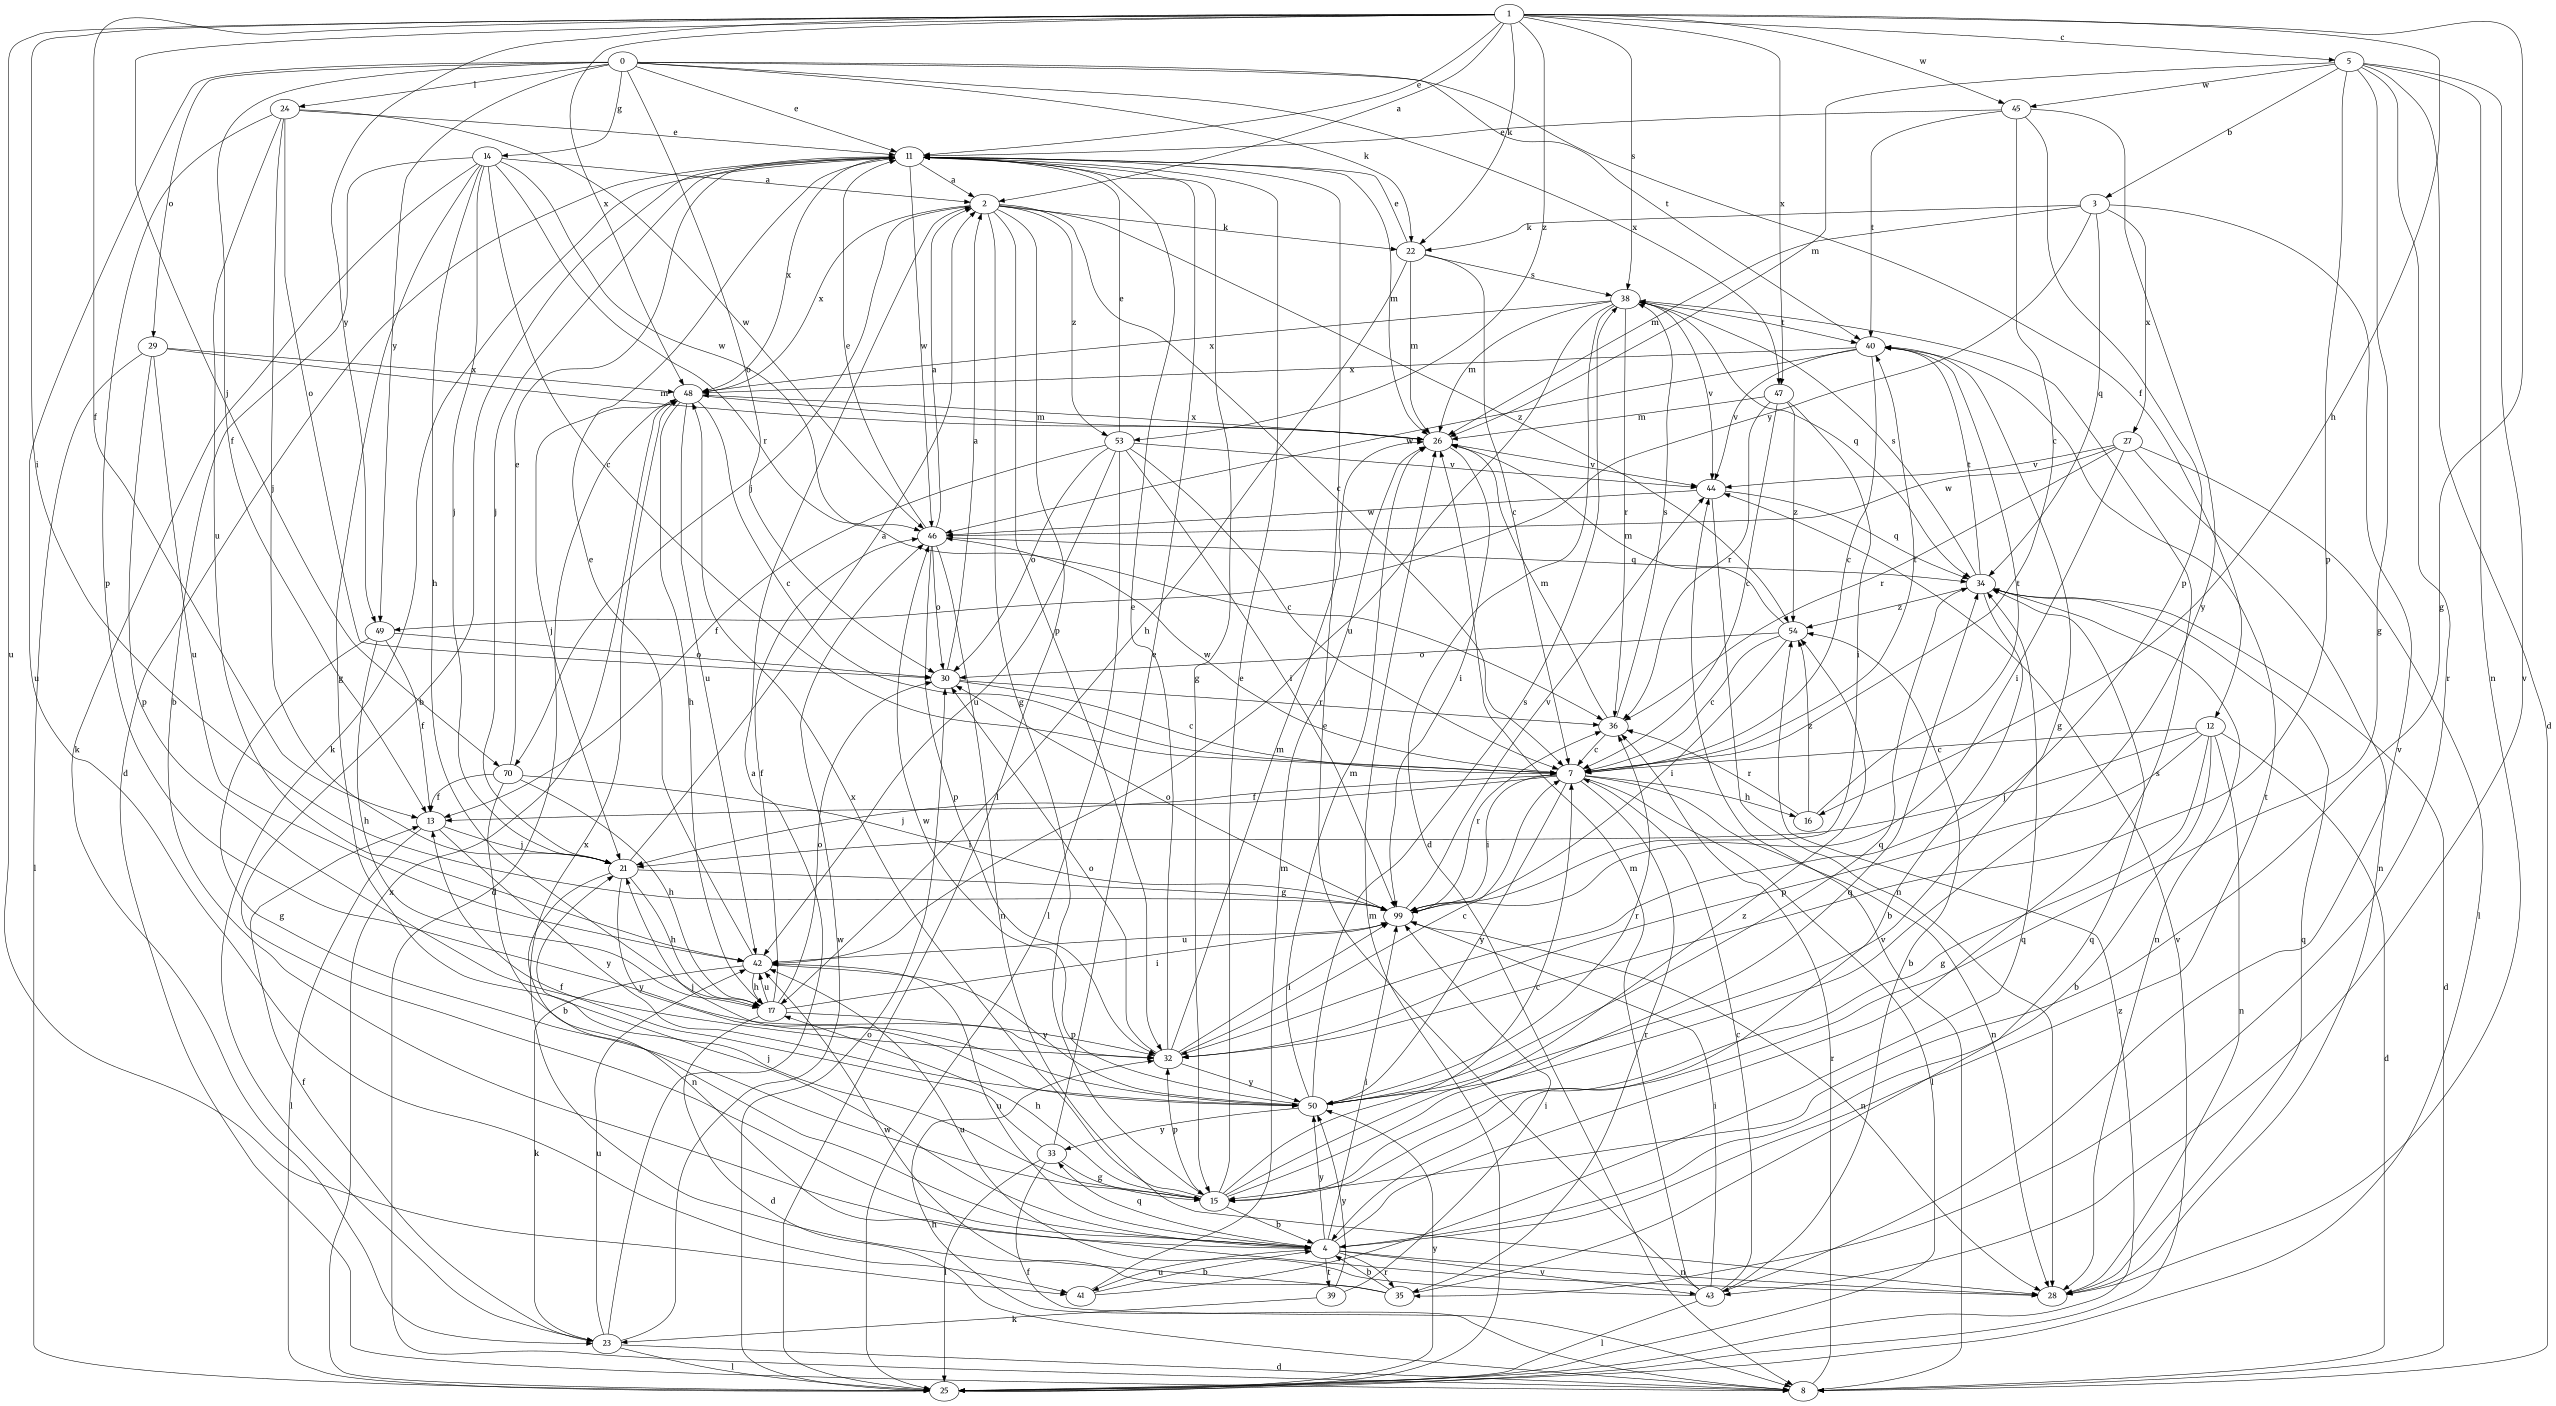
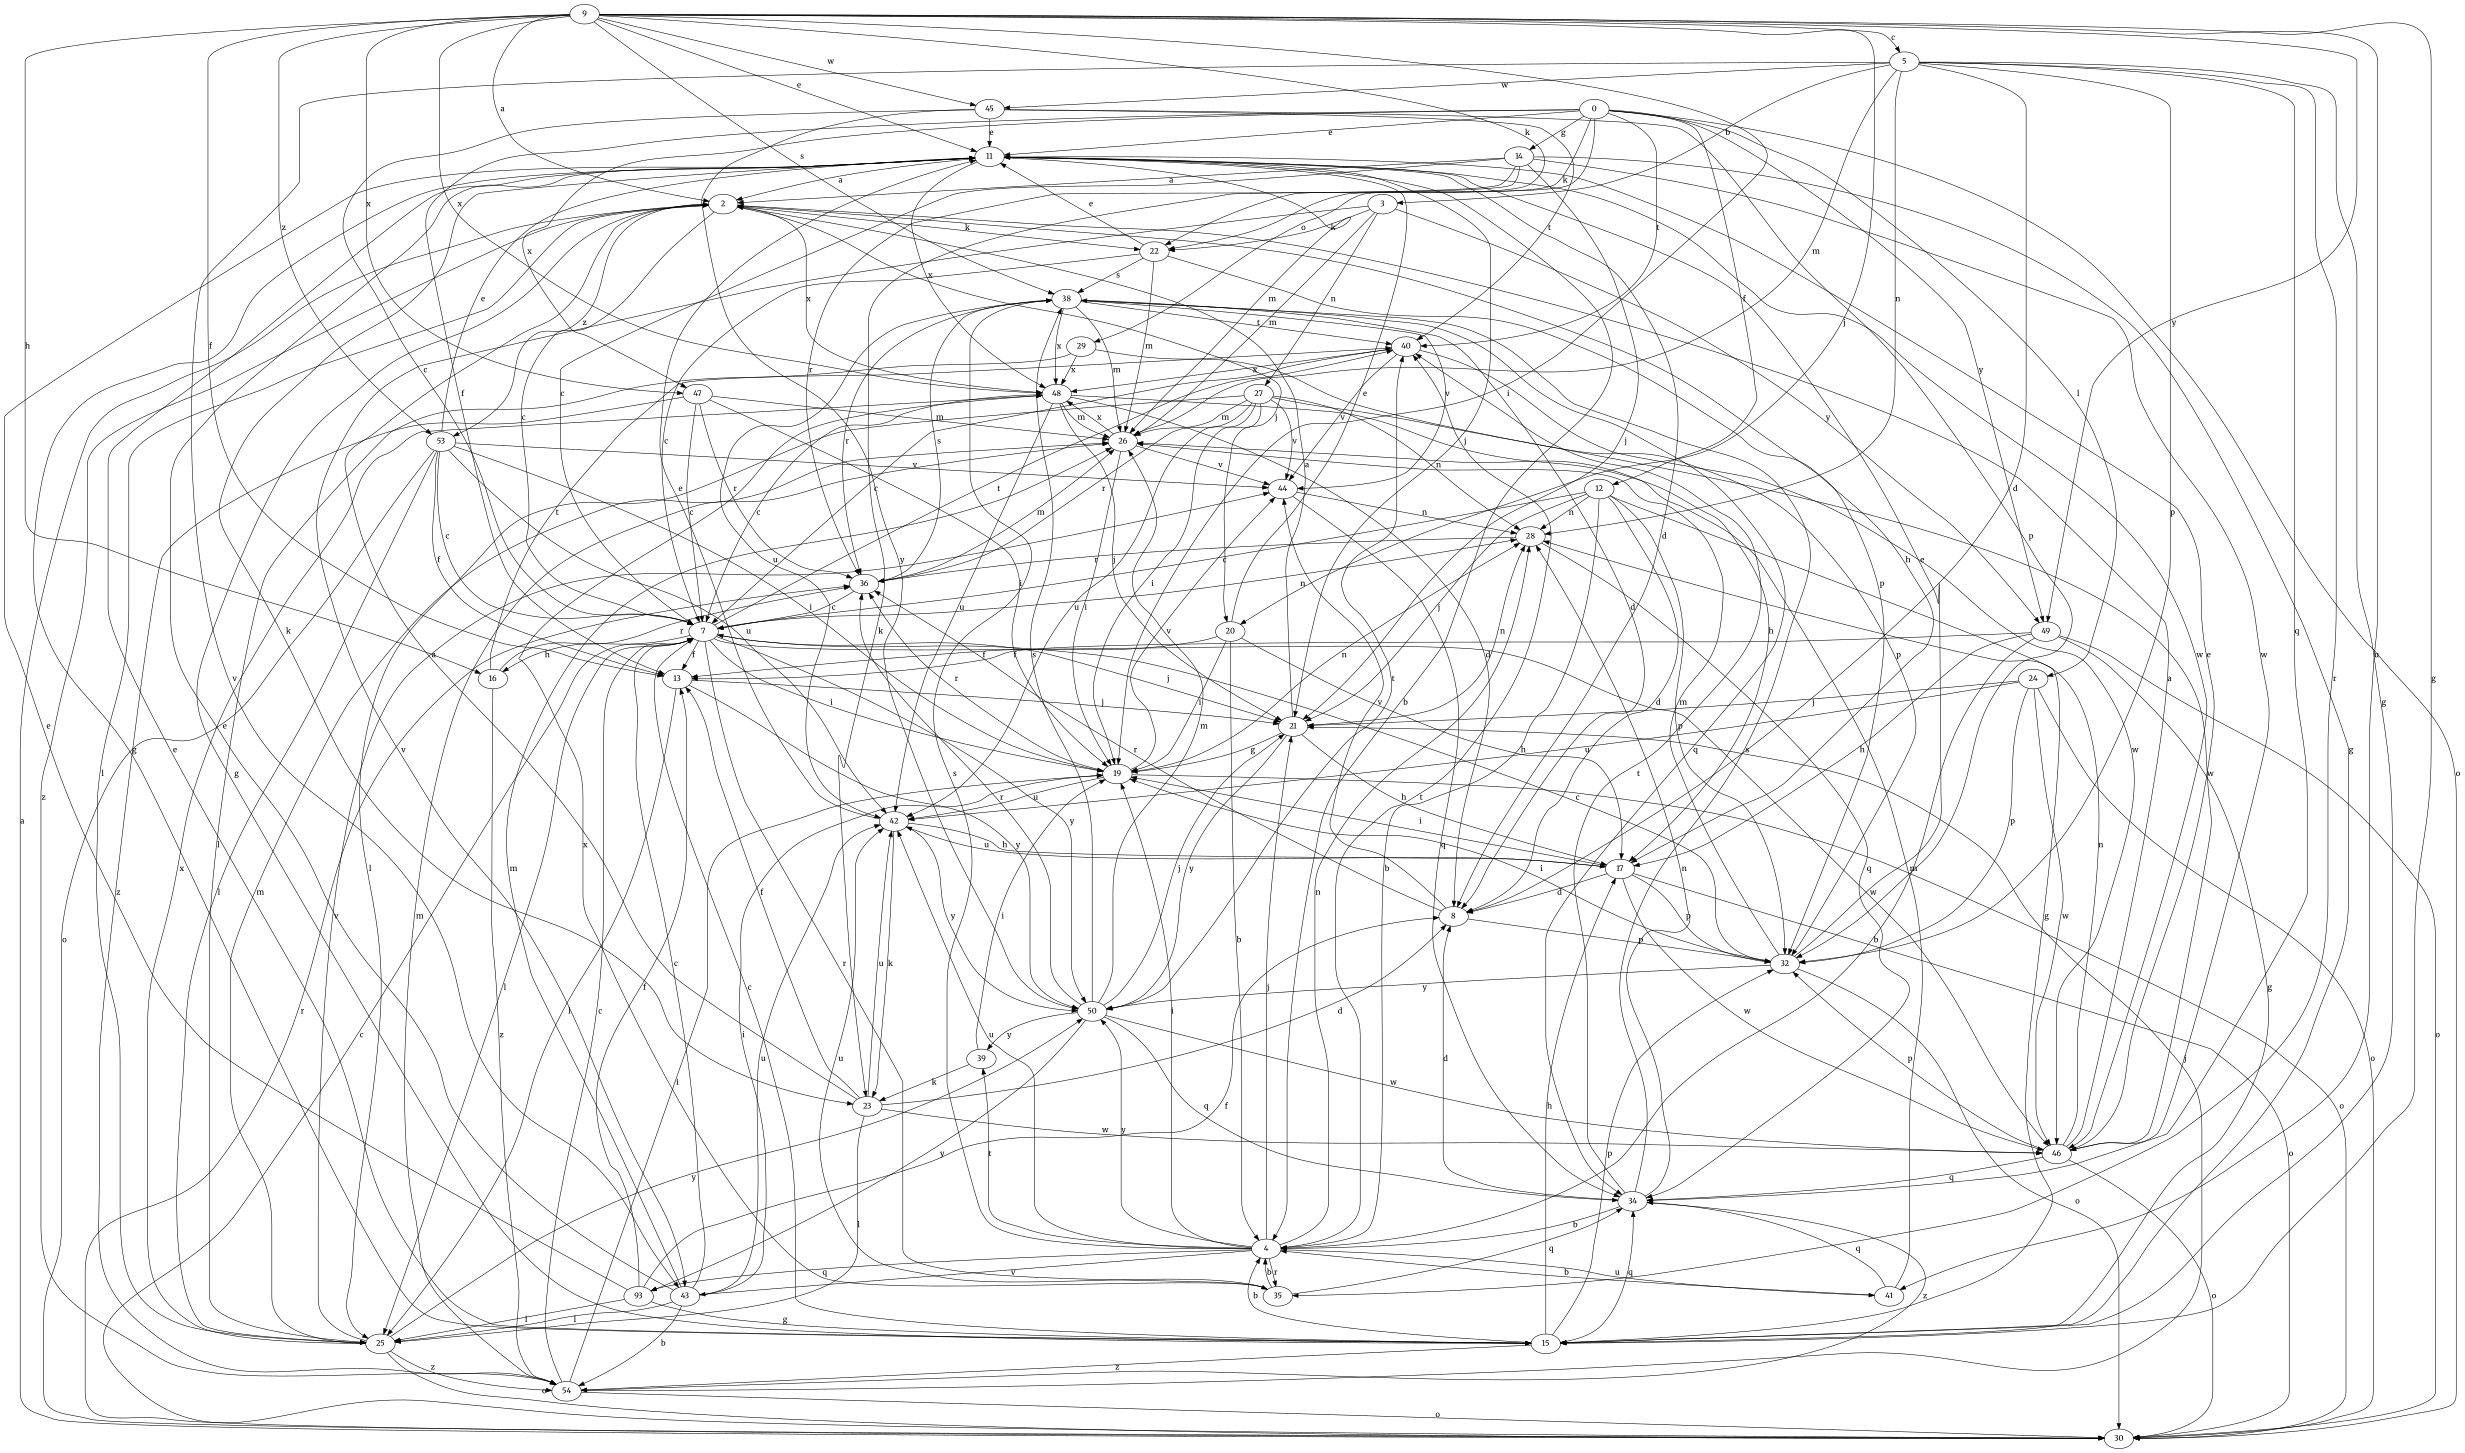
node "1": label "1" -> "9"
edge "24" -> "11": removed, label "e"
edge "3" -> "27": label "x" -> "n"
edge "3" -> "34": now "5" -> "34"
edge "29" -> "26": now "27" -> "26"
edge "44" -> "46": removed, label "w"
edge "28" -> "36": added, label "r"
edge "14" -> "17": removed, label "h"
edge "50" -> "40": label "g" -> "t"
edge "0" -> "41": removed, label "u"
node "70": label "70" -> "20"
edge "17" -> "46": label "f" -> "w"
edge "29" -> "42": now "27" -> "42"
edge "15" -> "48": removed, label "x"
node "99": label "99" -> "19"
edge "14" -> "4": now "49" -> "4"
edge "35" -> "42": label "w" -> "u"
node "33": label "33" -> "93"
edge "39" -> "50": reversed
edge "8" -> "32": label "h" -> "p"
edge "54" -> "21": added, label "j"
